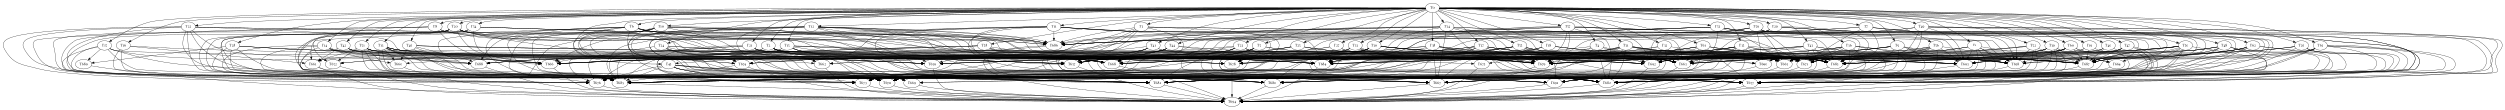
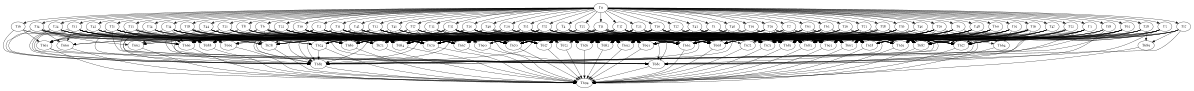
edge "T7" -> "T657": added
edge "T686" -> "T45": reversed
